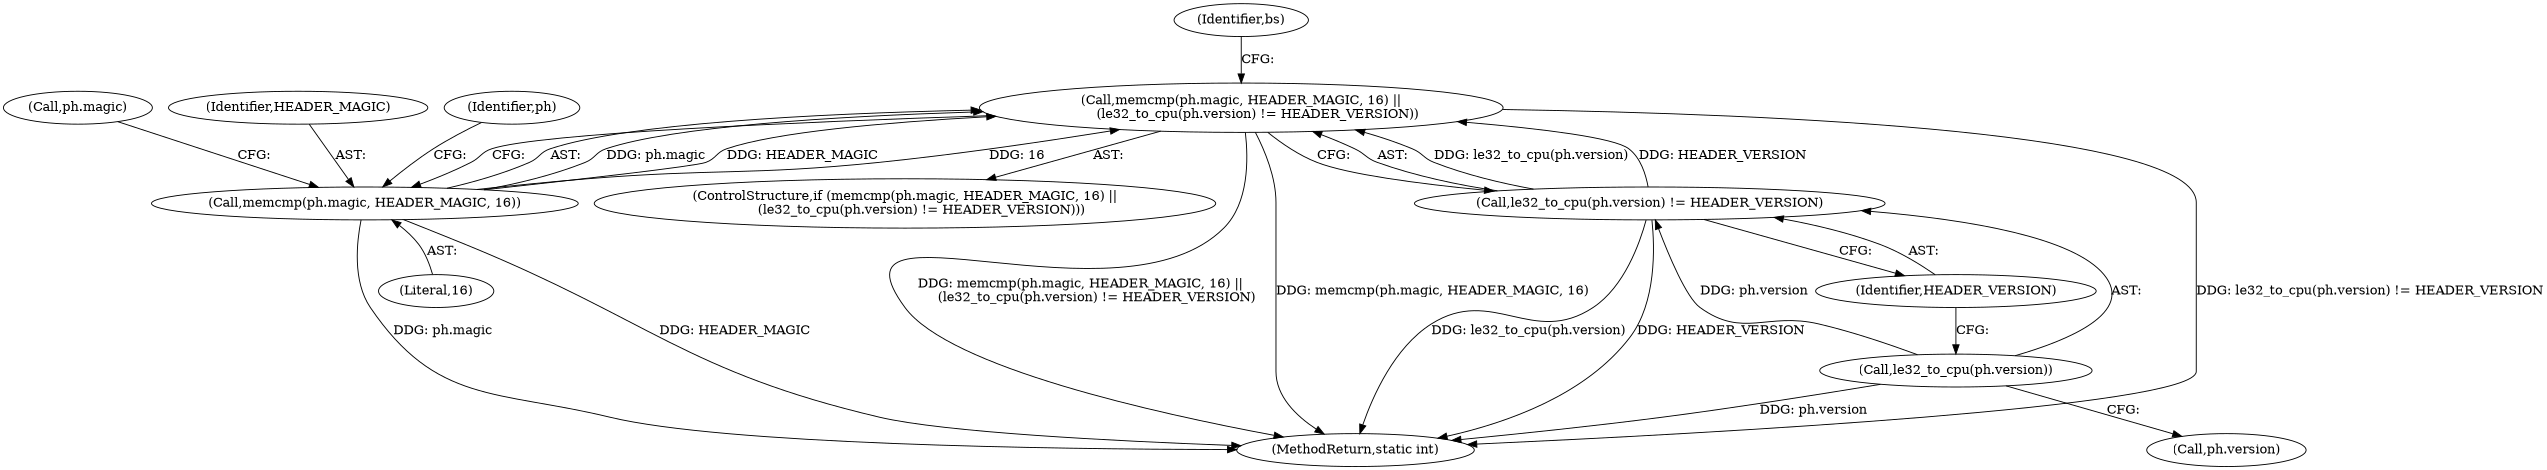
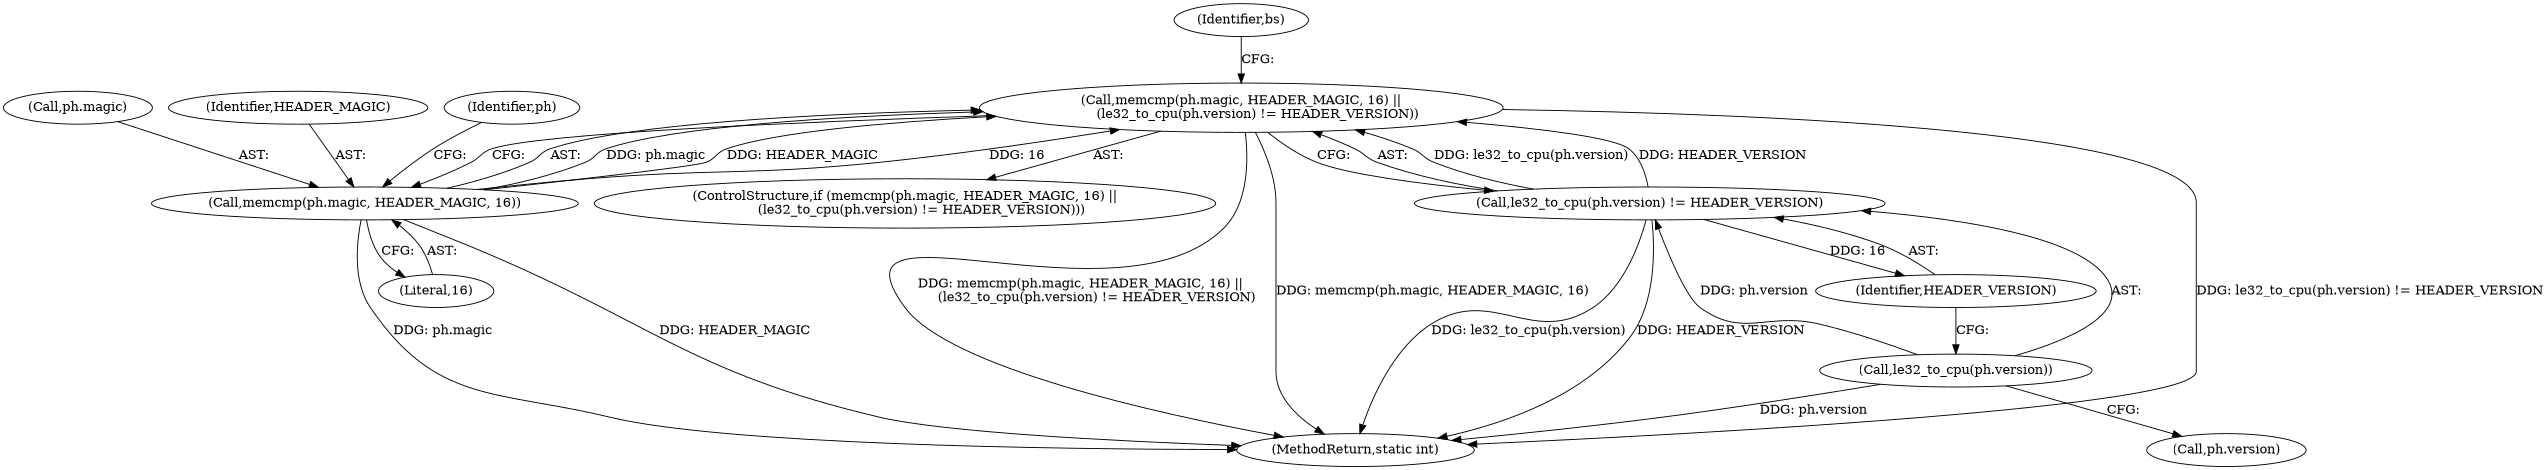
edge "(Call,ph.magic)" -> "(Call,memcmp(ph.magic, HEADER_MAGIC, 16))": label "CFG: " -> "AST: "
edge "(Call,memcmp(ph.magic, HEADER_MAGIC, 16))" -> "(Literal,16)": added, label "CFG:"
edge "(Call,le32_to_cpu(ph.version) != HEADER_VERSION)" -> "(Identifier,HEADER_VERSION)": label "CFG: " -> "DDG: 16"
